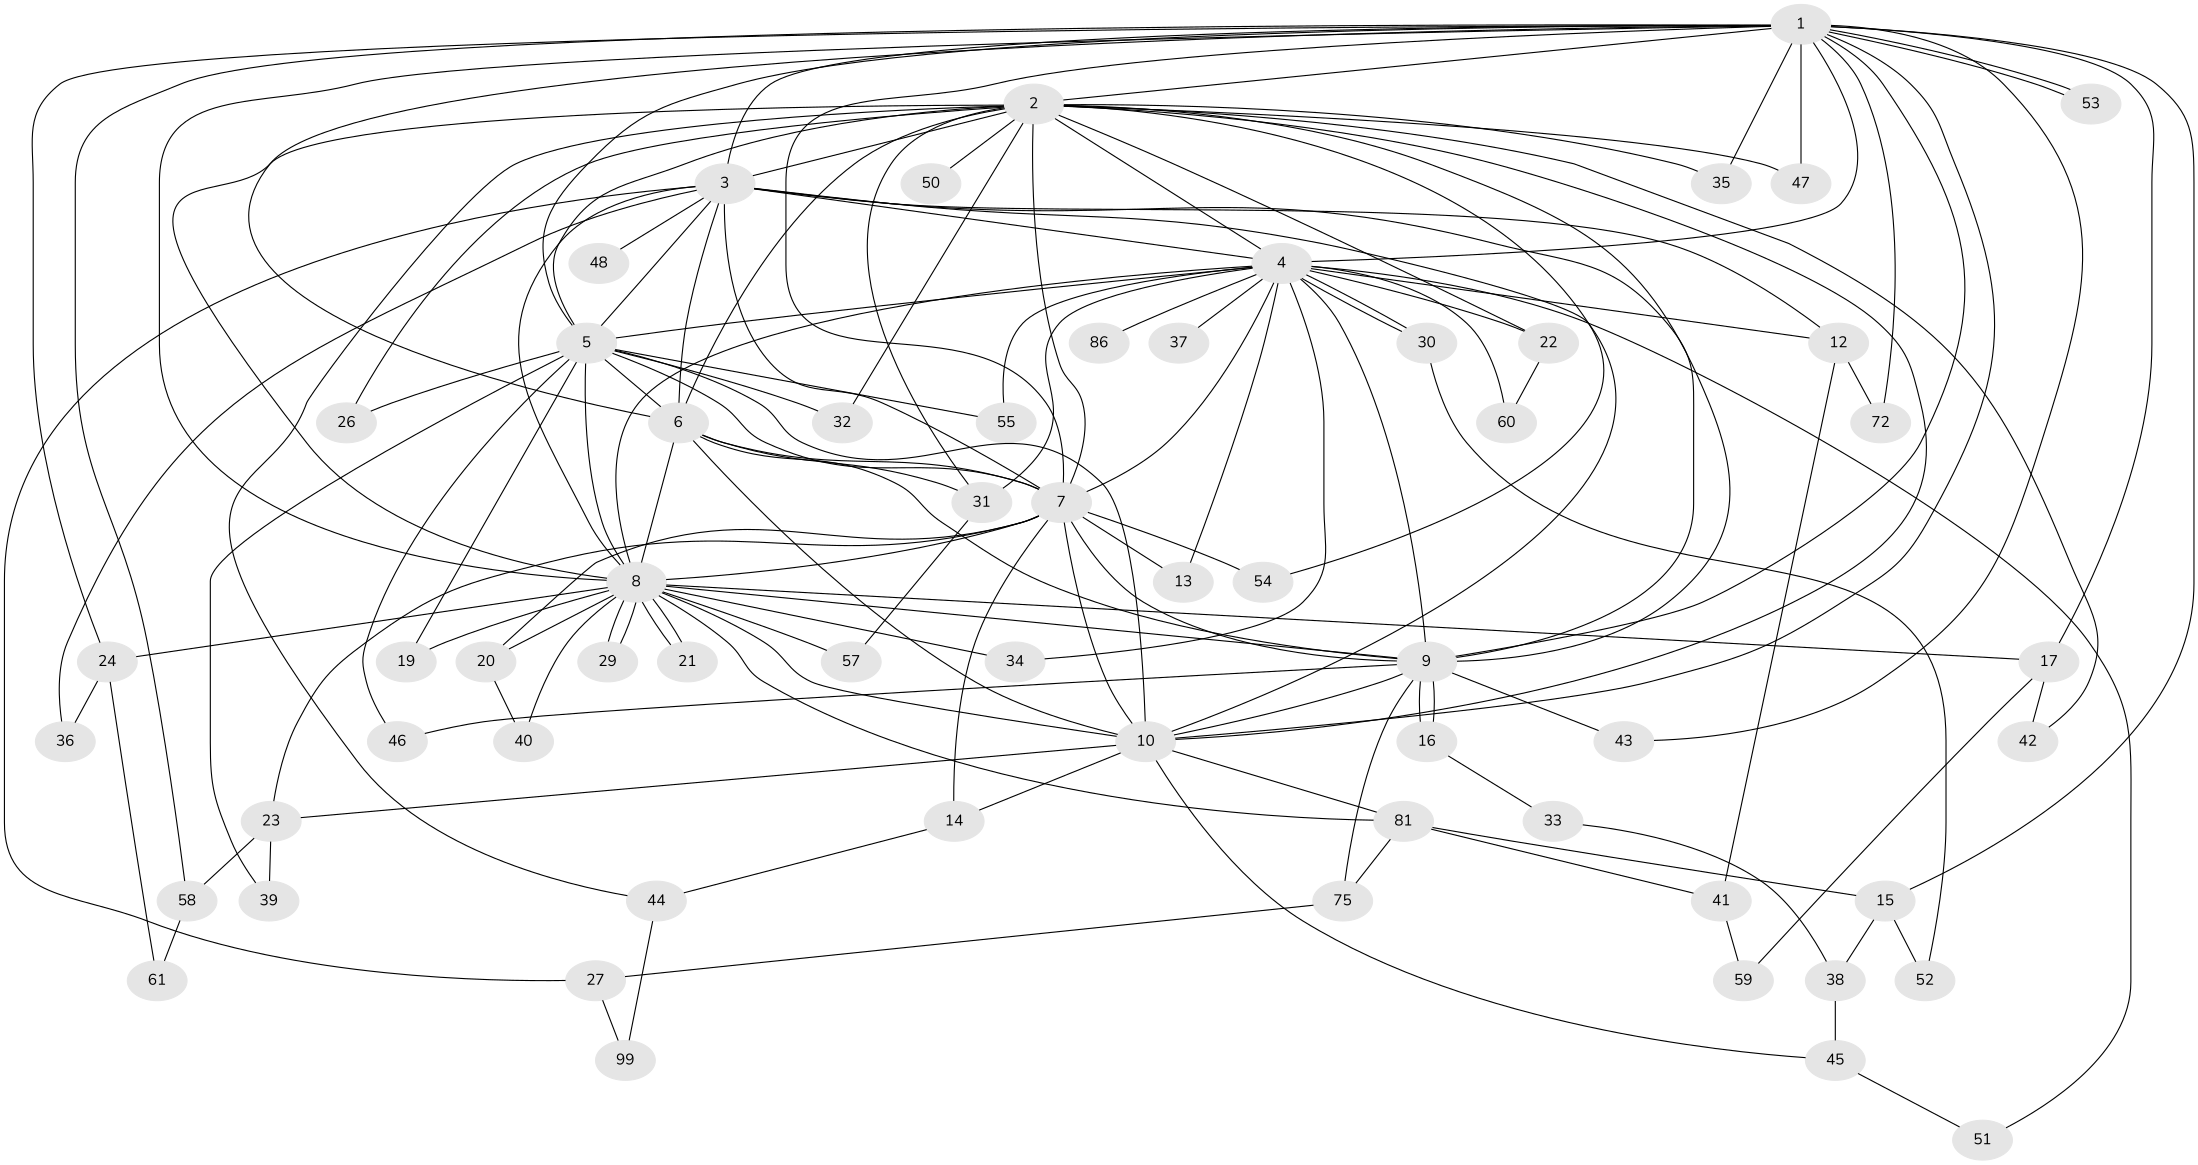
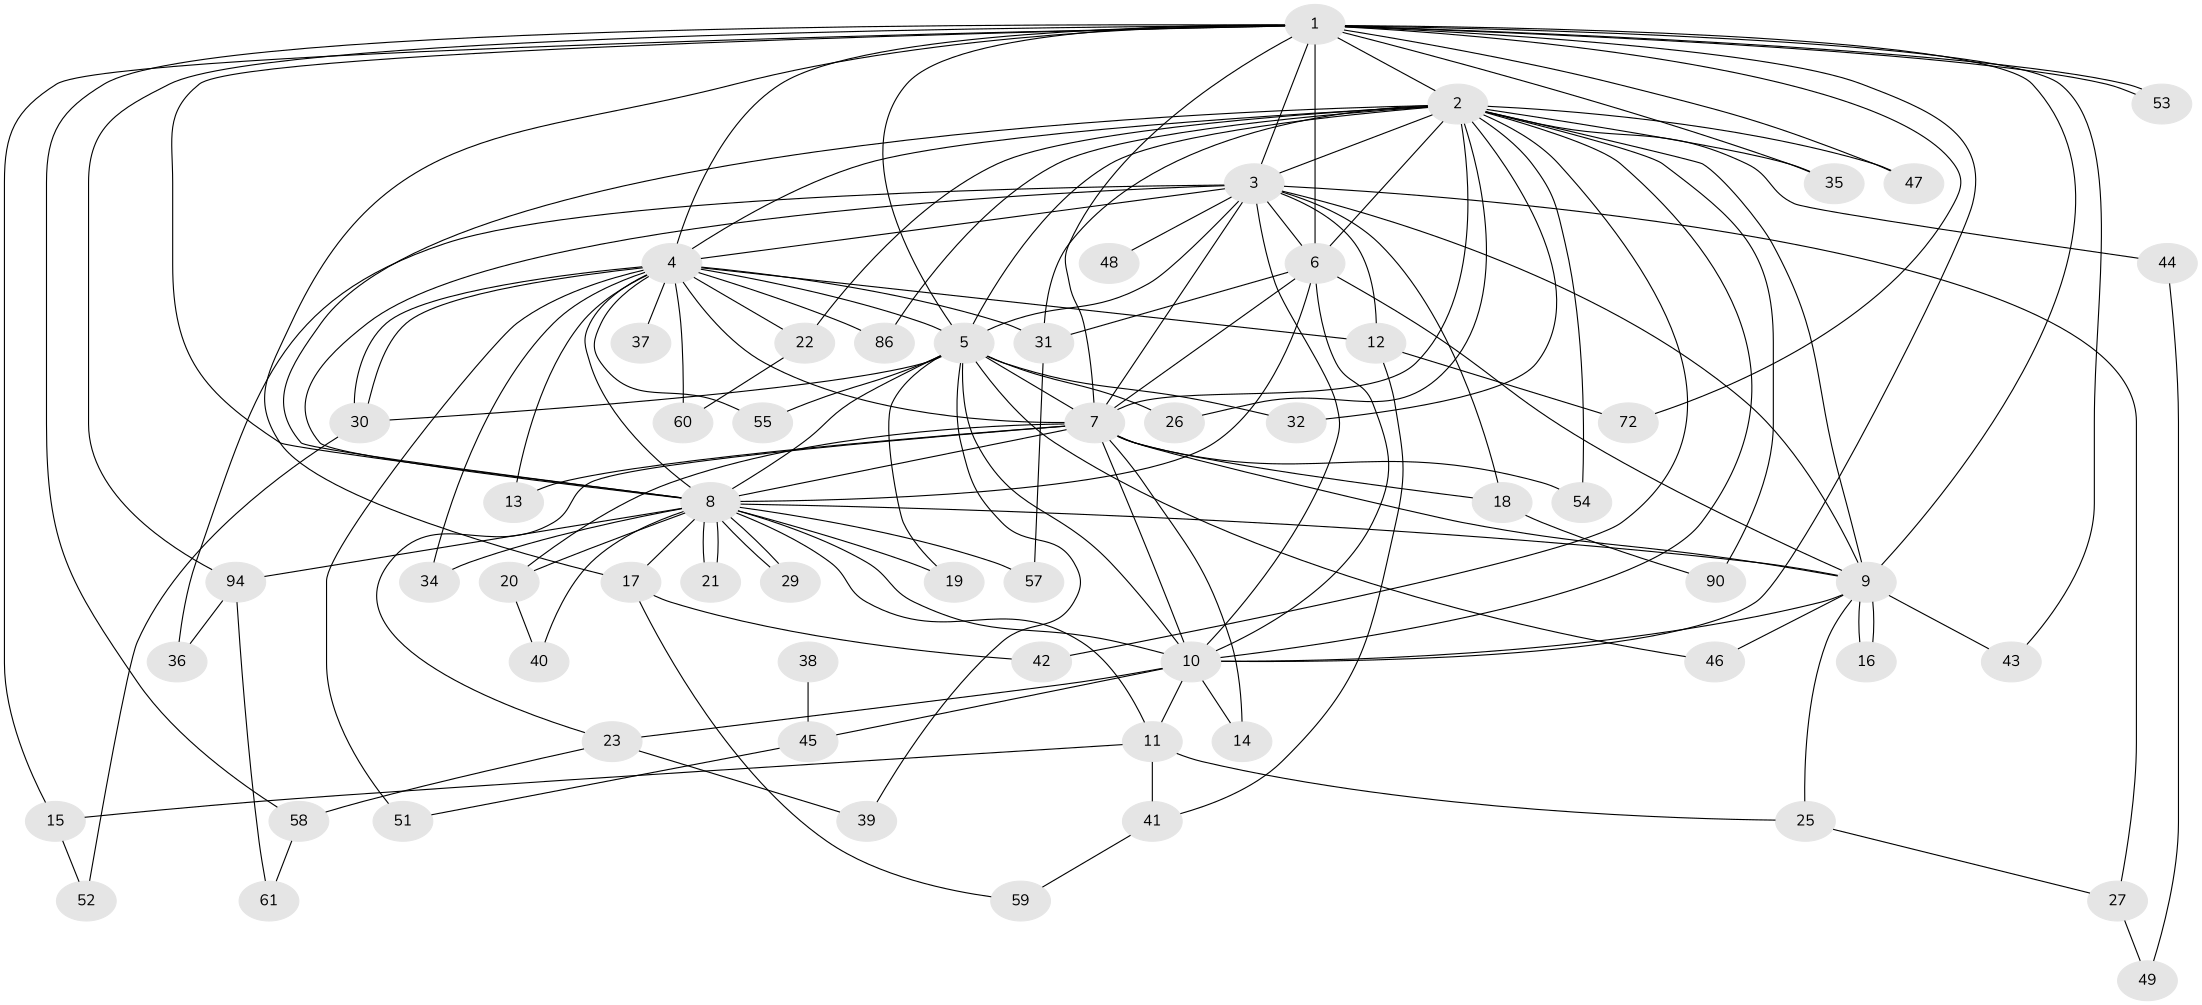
edge "2" -- "86": added
node "50": label "50" -> "90"
edge "5" -- "6": now "5" -- "30"
edge "4" -- "9": removed
node "18": added
node "24": label "24" -> "94"
node "81": label "81" -> "11"
node "33": removed
edge "14" -- "44": removed
node "75": label "75" -> "25"
edge "15" -- "38": removed
node "99": label "99" -> "49"
